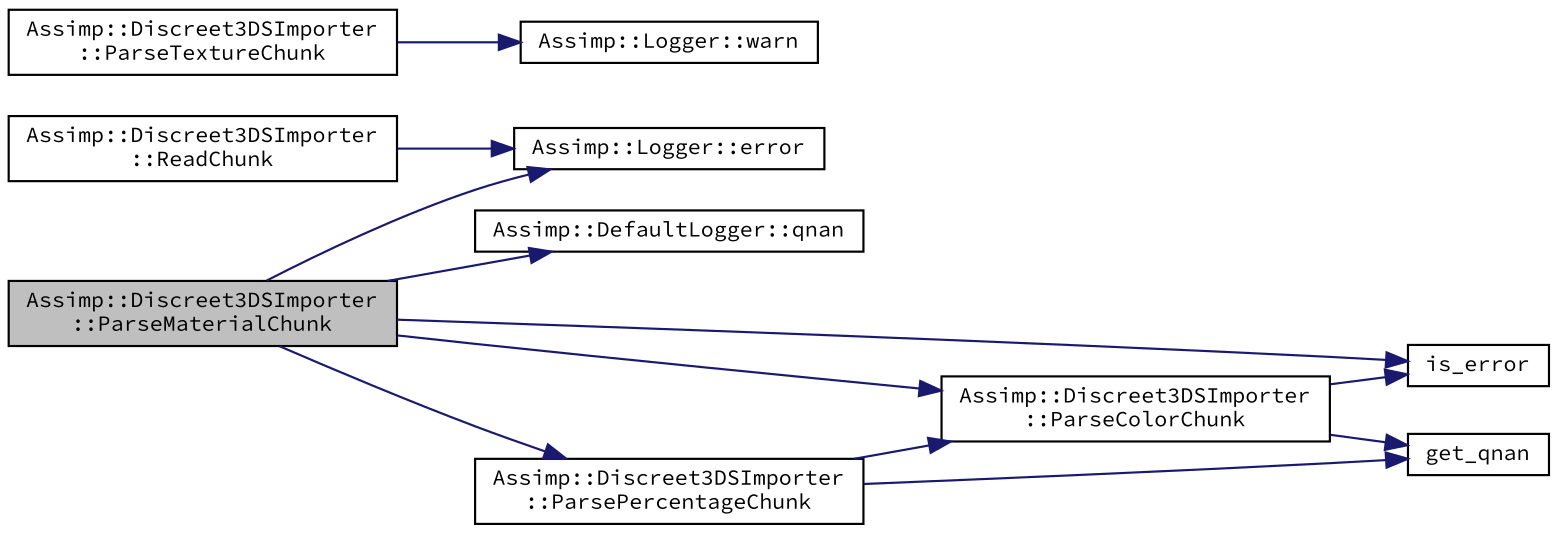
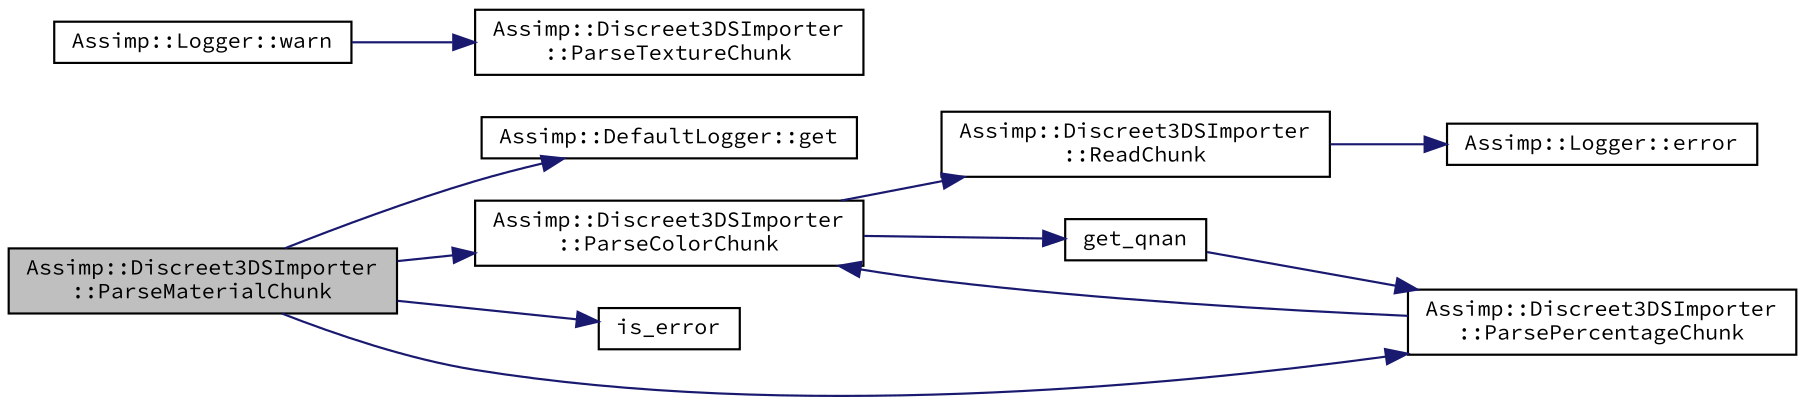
edge "Assimp::Discreet3DSImporter ::ParseTextureChunk" -> "Assimp::Logger::warn": reversed
edge "Assimp::Discreet3DSImporter ::ParseMaterialChunk" -> "Assimp::Logger::error": removed
node "Assimp::DefaultLogger::qnan": label "Assimp::DefaultLogger::qnan" -> "Assimp::DefaultLogger::get"
edge "Assimp::Discreet3DSImporter ::ParseColorChunk" -> "is_error": now "Assimp::Discreet3DSImporter ::ParseColorChunk" -> "Assimp::Discreet3DSImporter ::ReadChunk"
edge "Assimp::Discreet3DSImporter ::ParsePercentageChunk" -> "get_qnan": reversed
